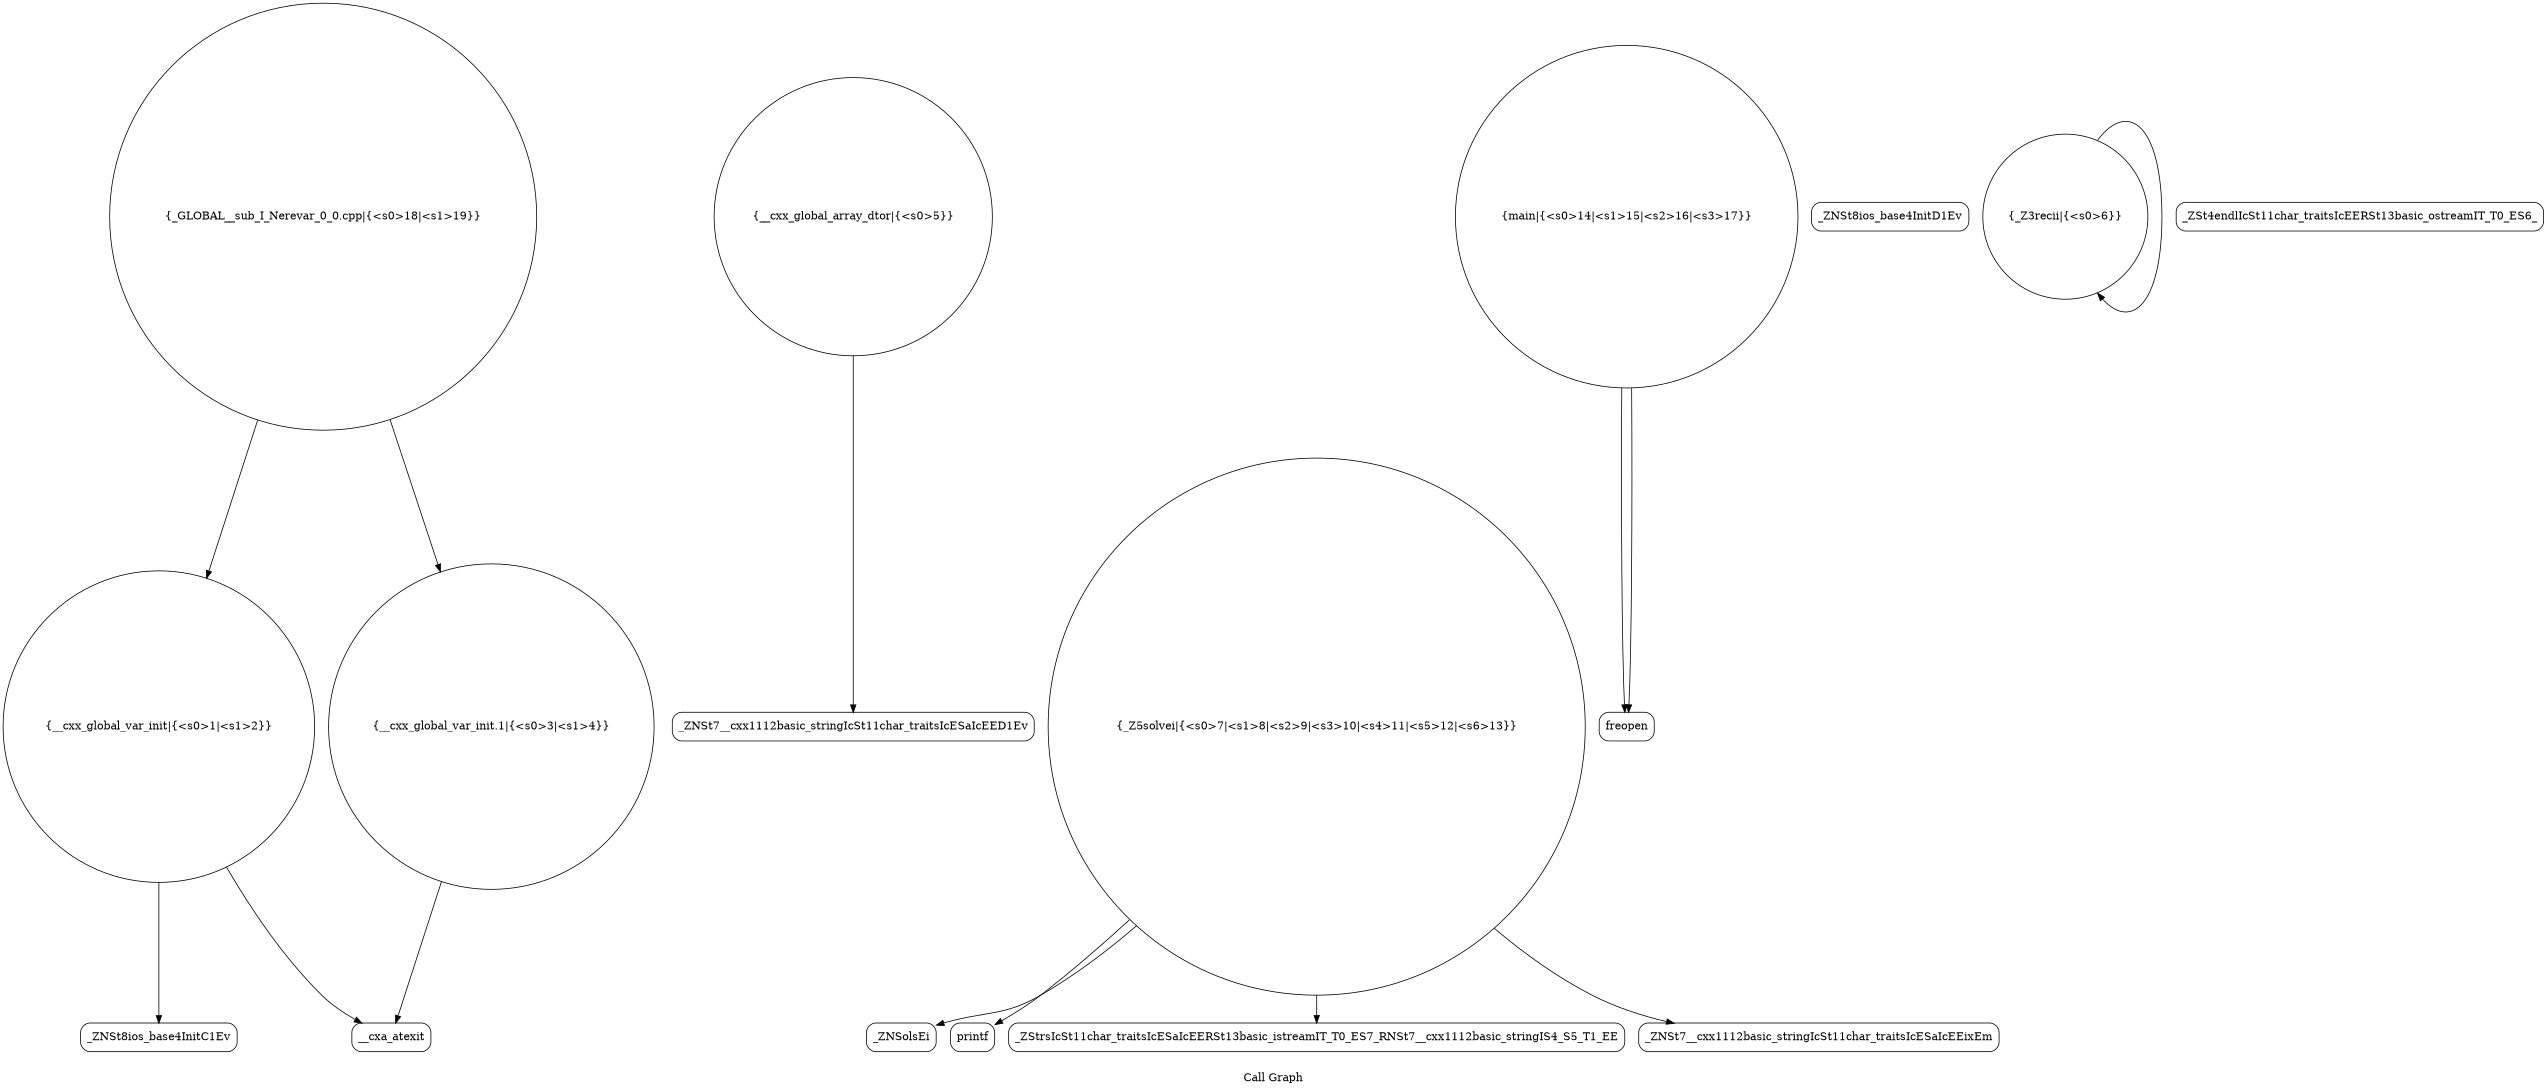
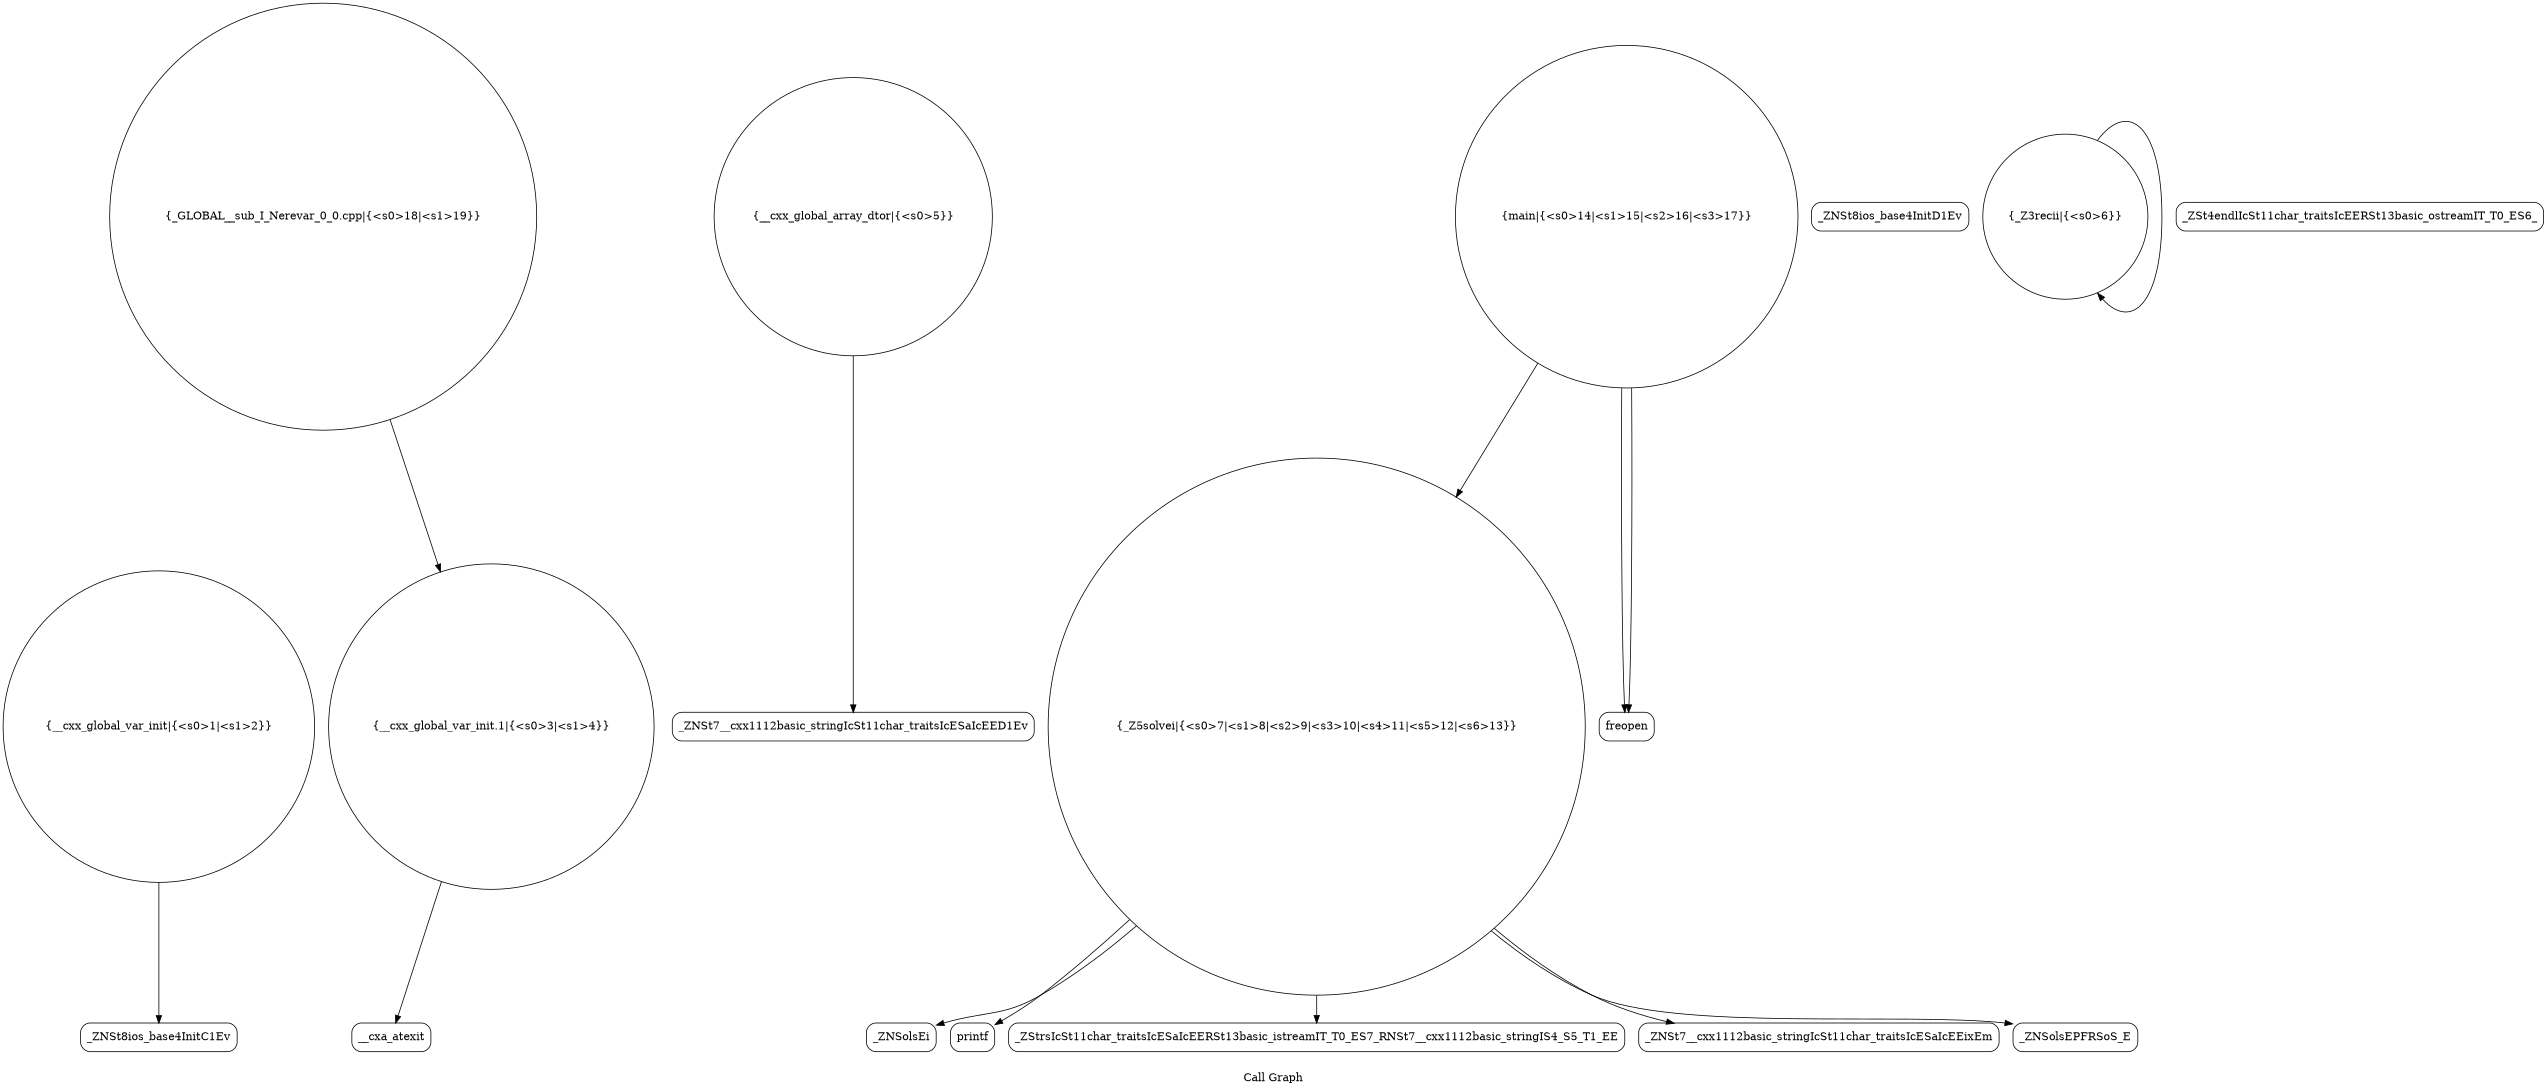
edge "{main|{<s0>14|<s1>15|<s2>16|<s3>17}}" -> "{_Z5solvei|{<s0>7|<s1>8|<s2>9|<s3>10|<s4>11|<s5>12|<s6>13}}": added
edge "{_GLOBAL__sub_I_Nerevar_0_0.cpp|{<s0>18|<s1>19}}" -> "{__cxx_global_var_init|{<s0>1|<s1>2}}": removed
edge "{__cxx_global_var_init|{<s0>1|<s1>2}}" -> "__cxa_atexit": removed
node "_ZNSolsEPFRSoS_E": added
